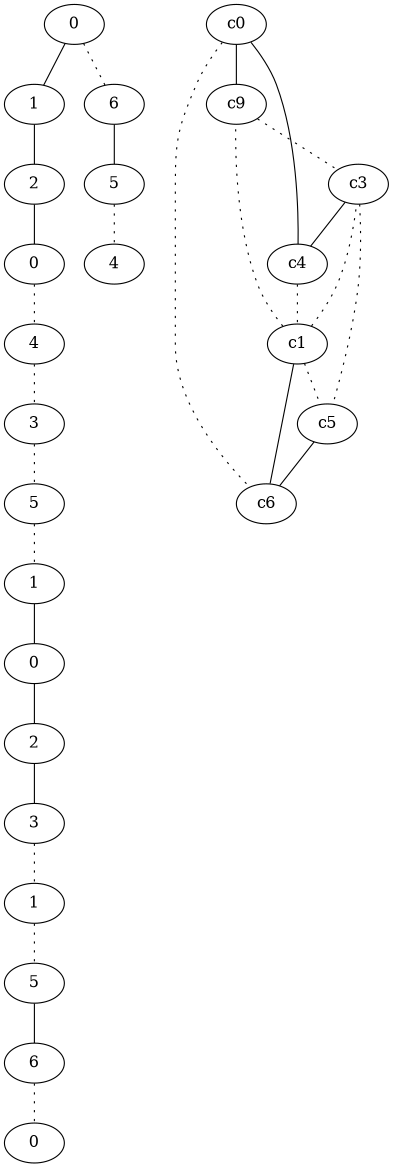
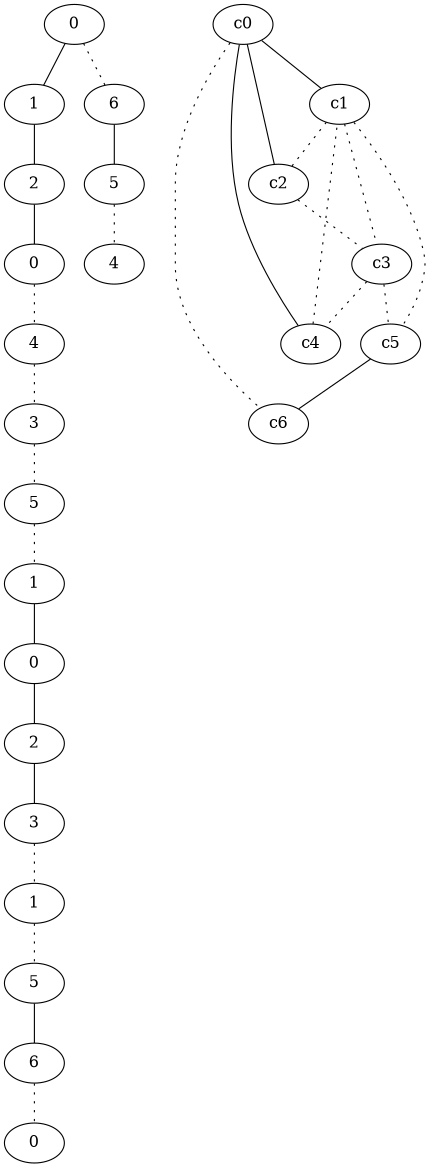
node "c9": label "c9" -> "c2"
edge "c3" -- "c4": style solid -> dotted
edge "c1" -- "c6": now "c1" -- "c0"
